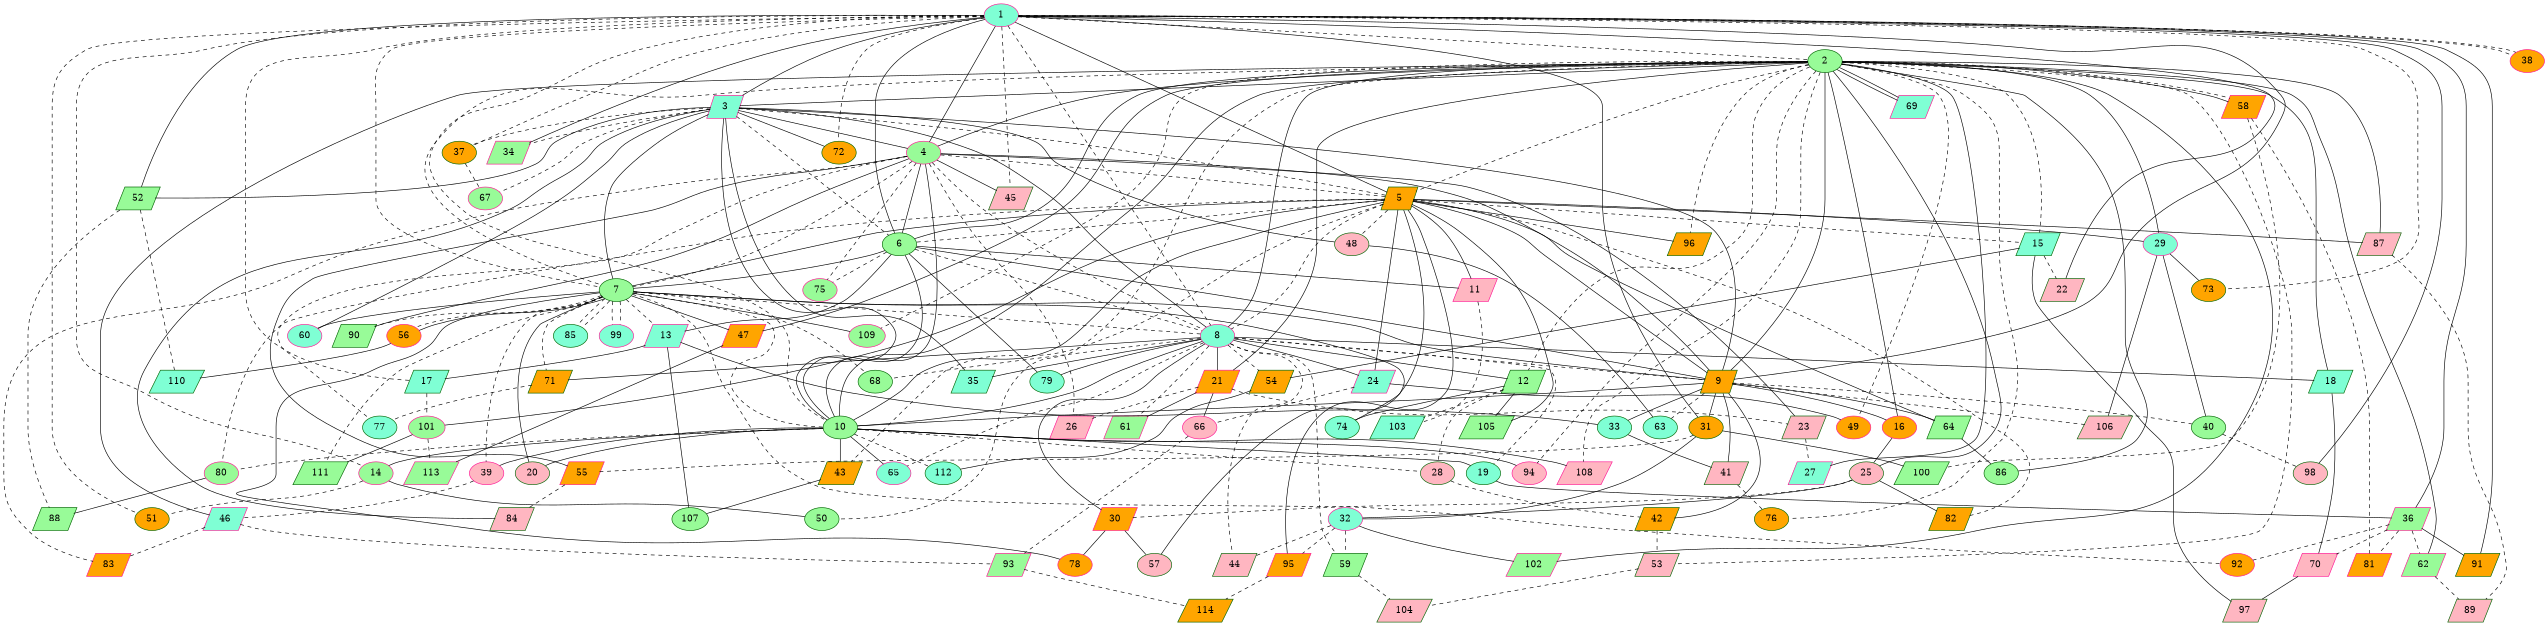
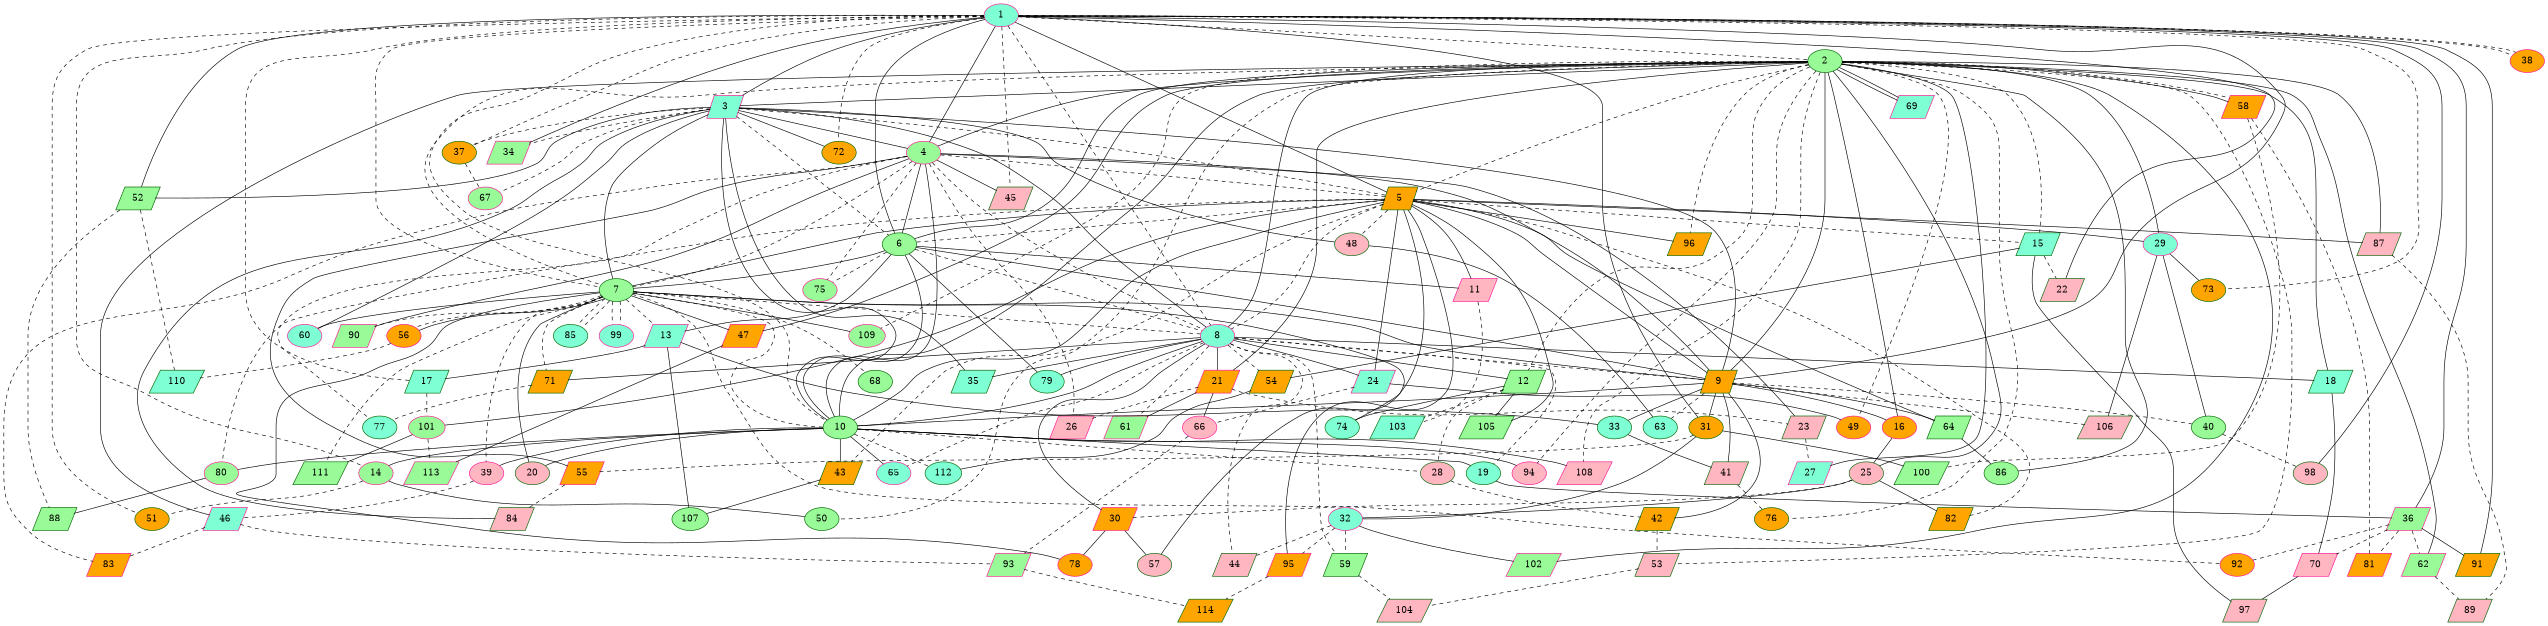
node "90": color darkgreen -> deeppink
edge "8" -- "68": removed
edge "56" -- "110": style solid -> dashed
edge "10" -- "80": style dashed -> solid
